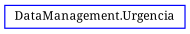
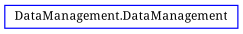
node "DataManagement.Urgencia": label "DataManagement.Urgencia" -> "DataManagement.DataManagement"
